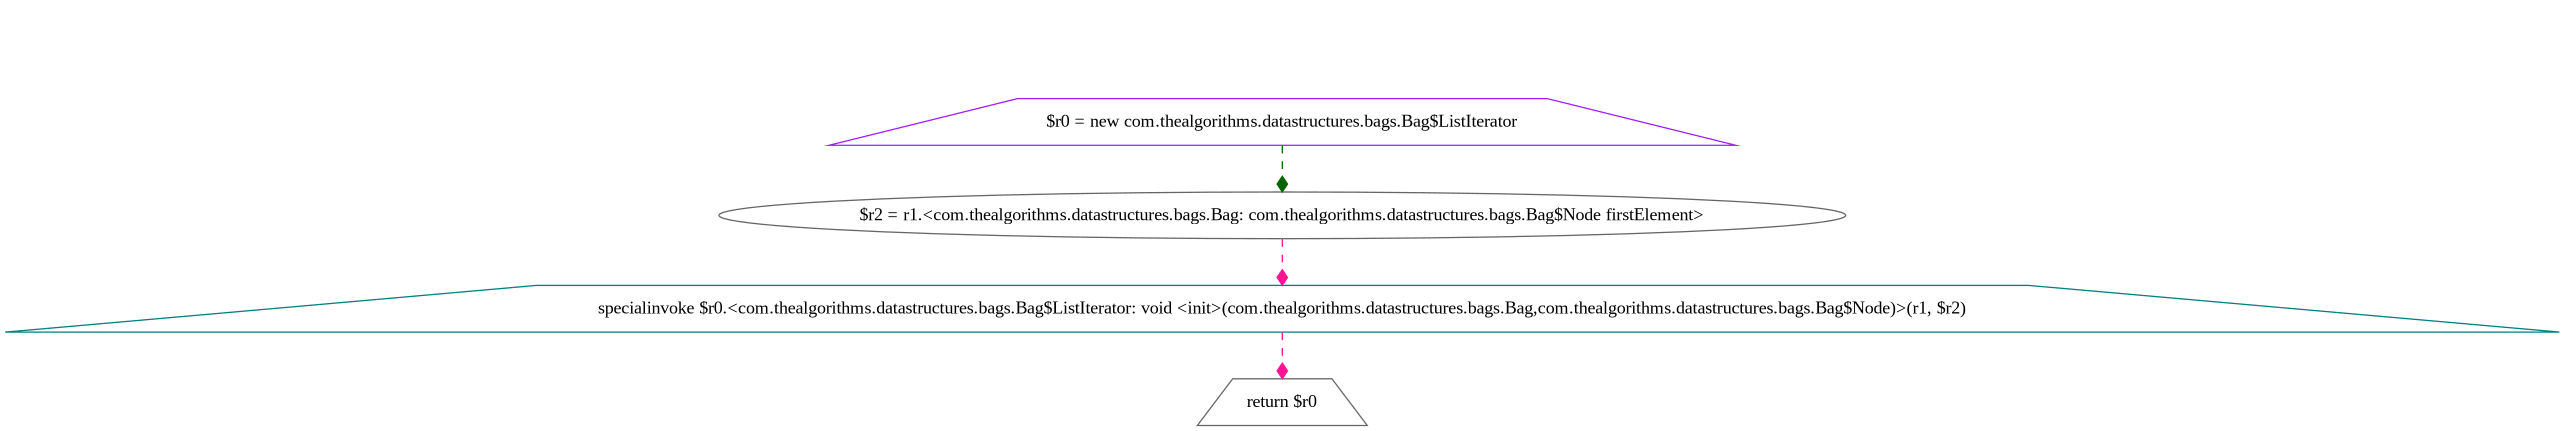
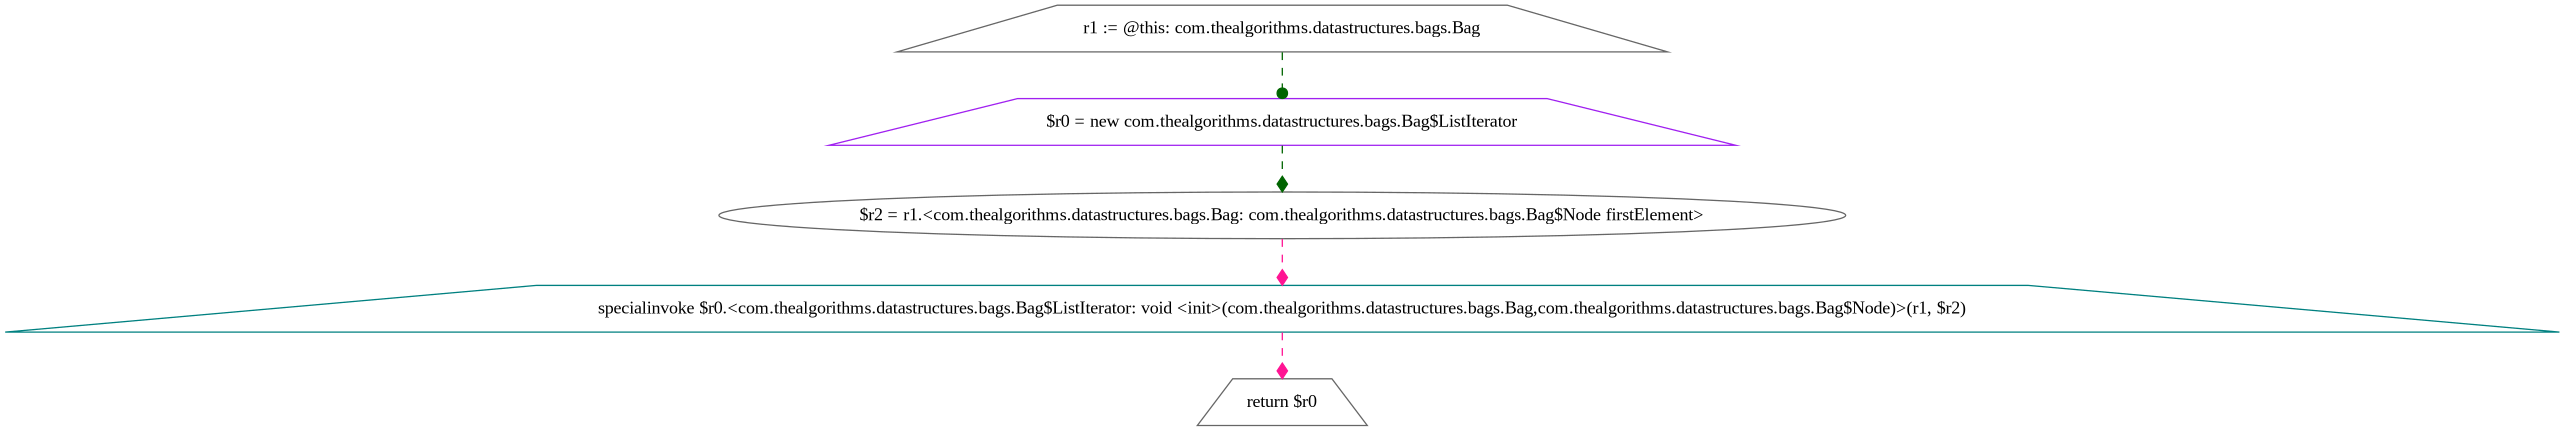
node "r1 := @this: com.thealgorithms.datastructures.bags.Bag": added
